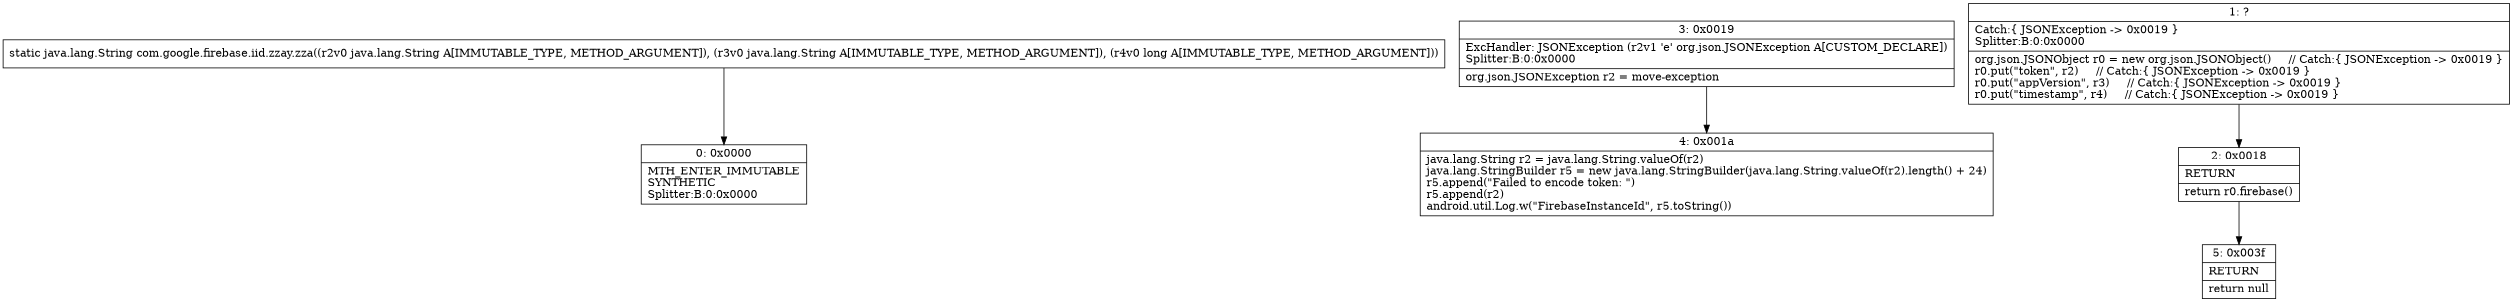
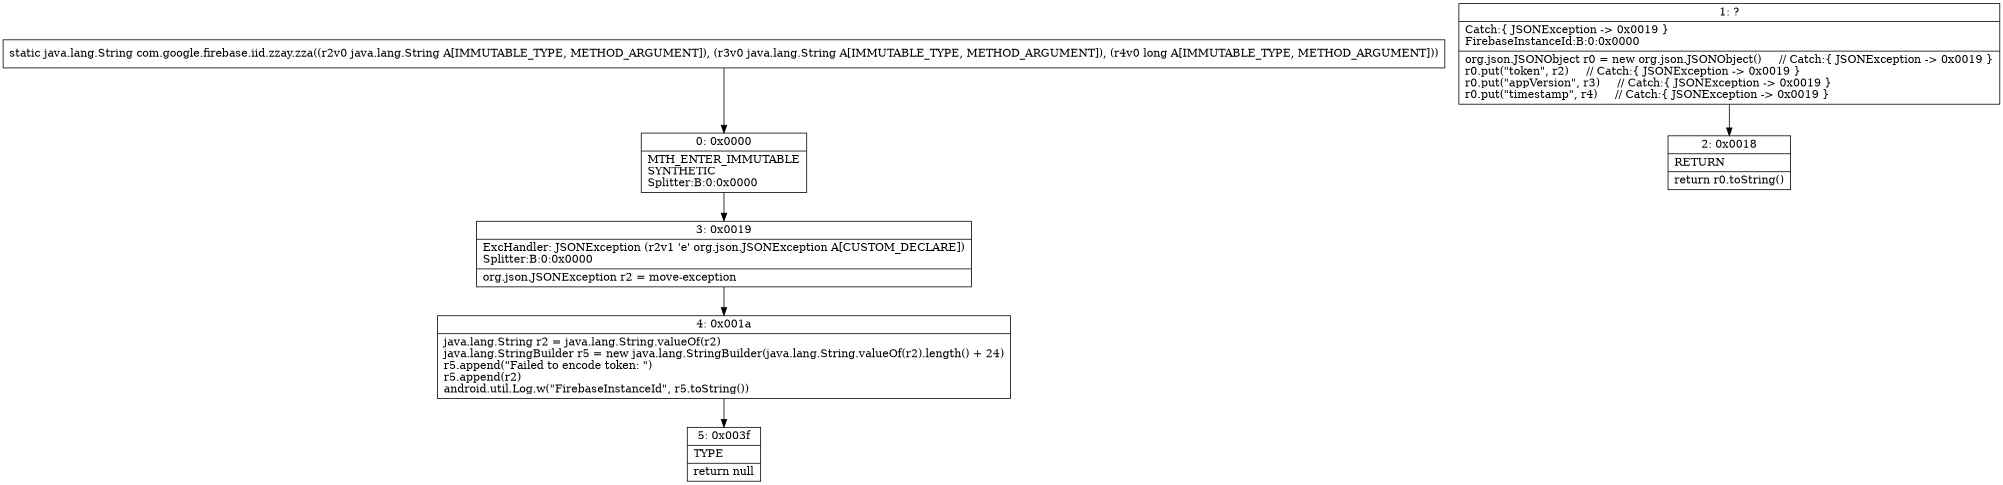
node "1: ?": text "Splitter:B:0:0x0000" -> "FirebaseInstanceId:B:0:0x0000"
node "2: 0x0018": text "return r0.firebase()" -> "return r0.toString()"
edge "0: 0x0000" -> "3: 0x0019": added
edge "2: 0x0018" -> "5: 0x003f": now "4: 0x001a" -> "5: 0x003f"
node "5: 0x003f": text "RETURN" -> "TYPE"
